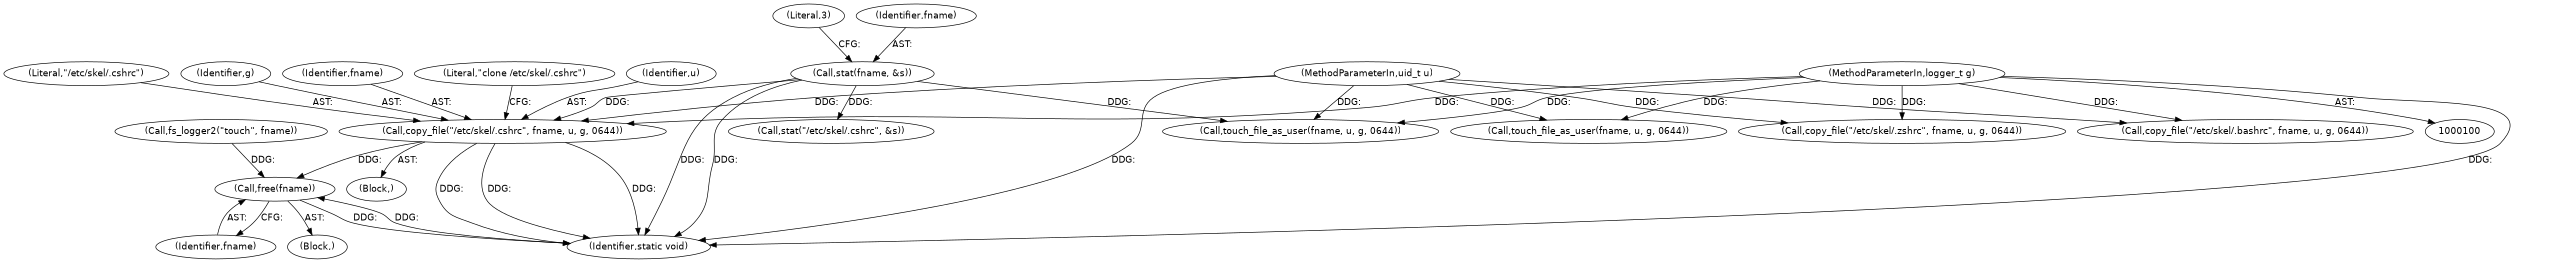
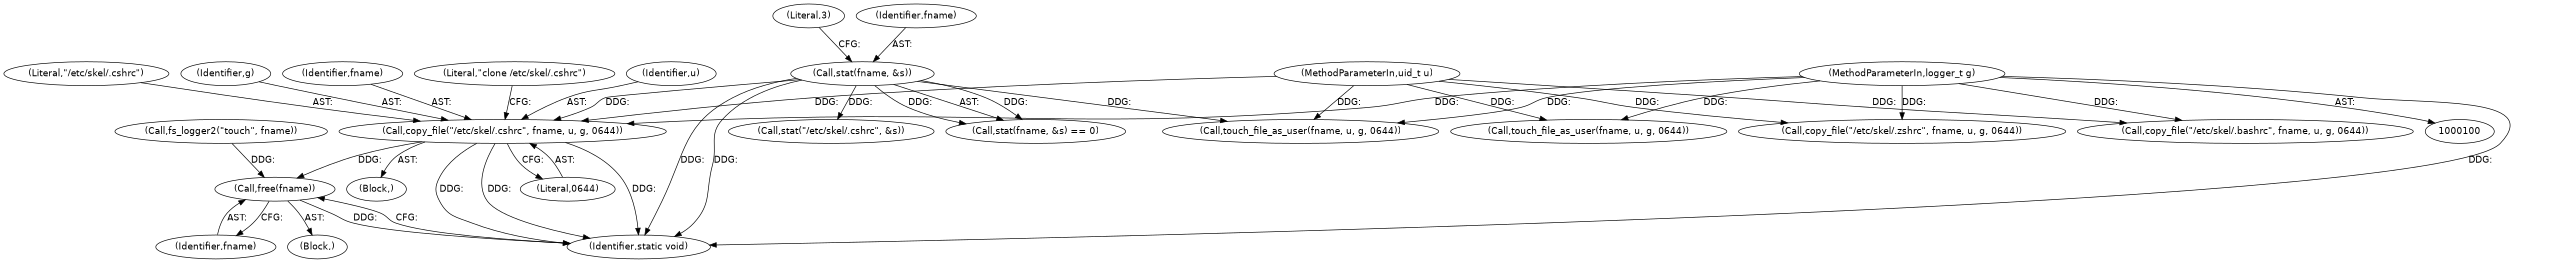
node "(Call,stat(fname, &s) == 0)": added
node "(Literal,0644)": added
edge "(MethodParameterIn,uid_t u)" -> "(Identifier,static void)": removed, label "DDG:"
edge "(Identifier,static void)" -> "(Call,free(fname))": label "DDG: " -> "CFG: "
